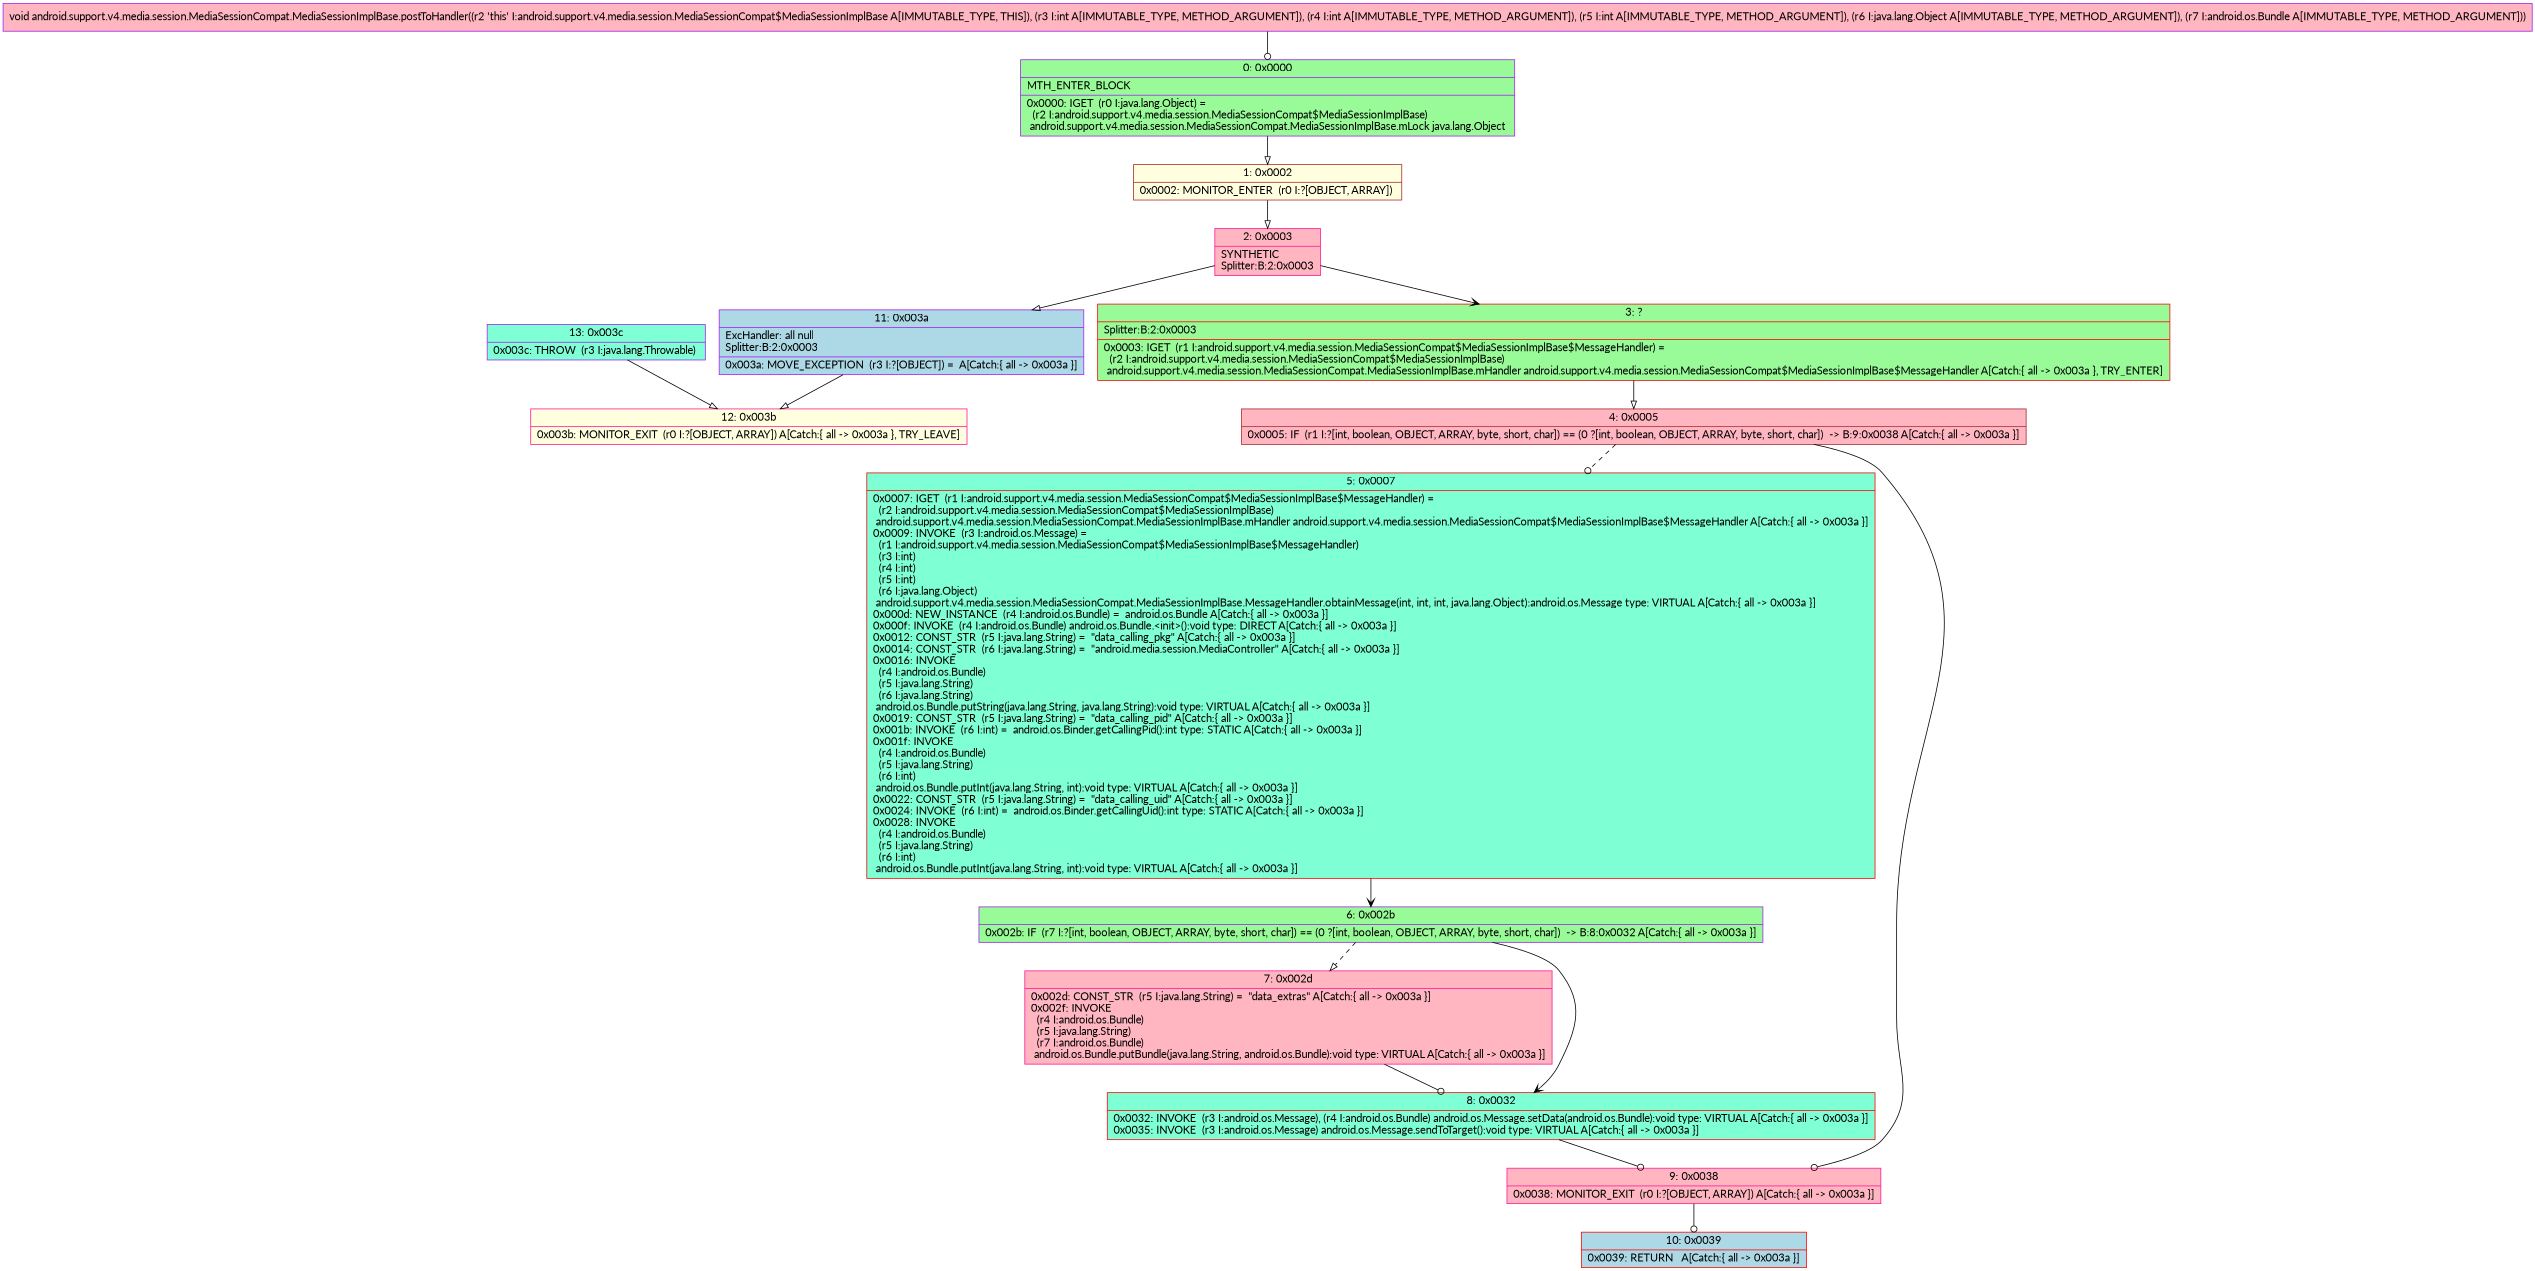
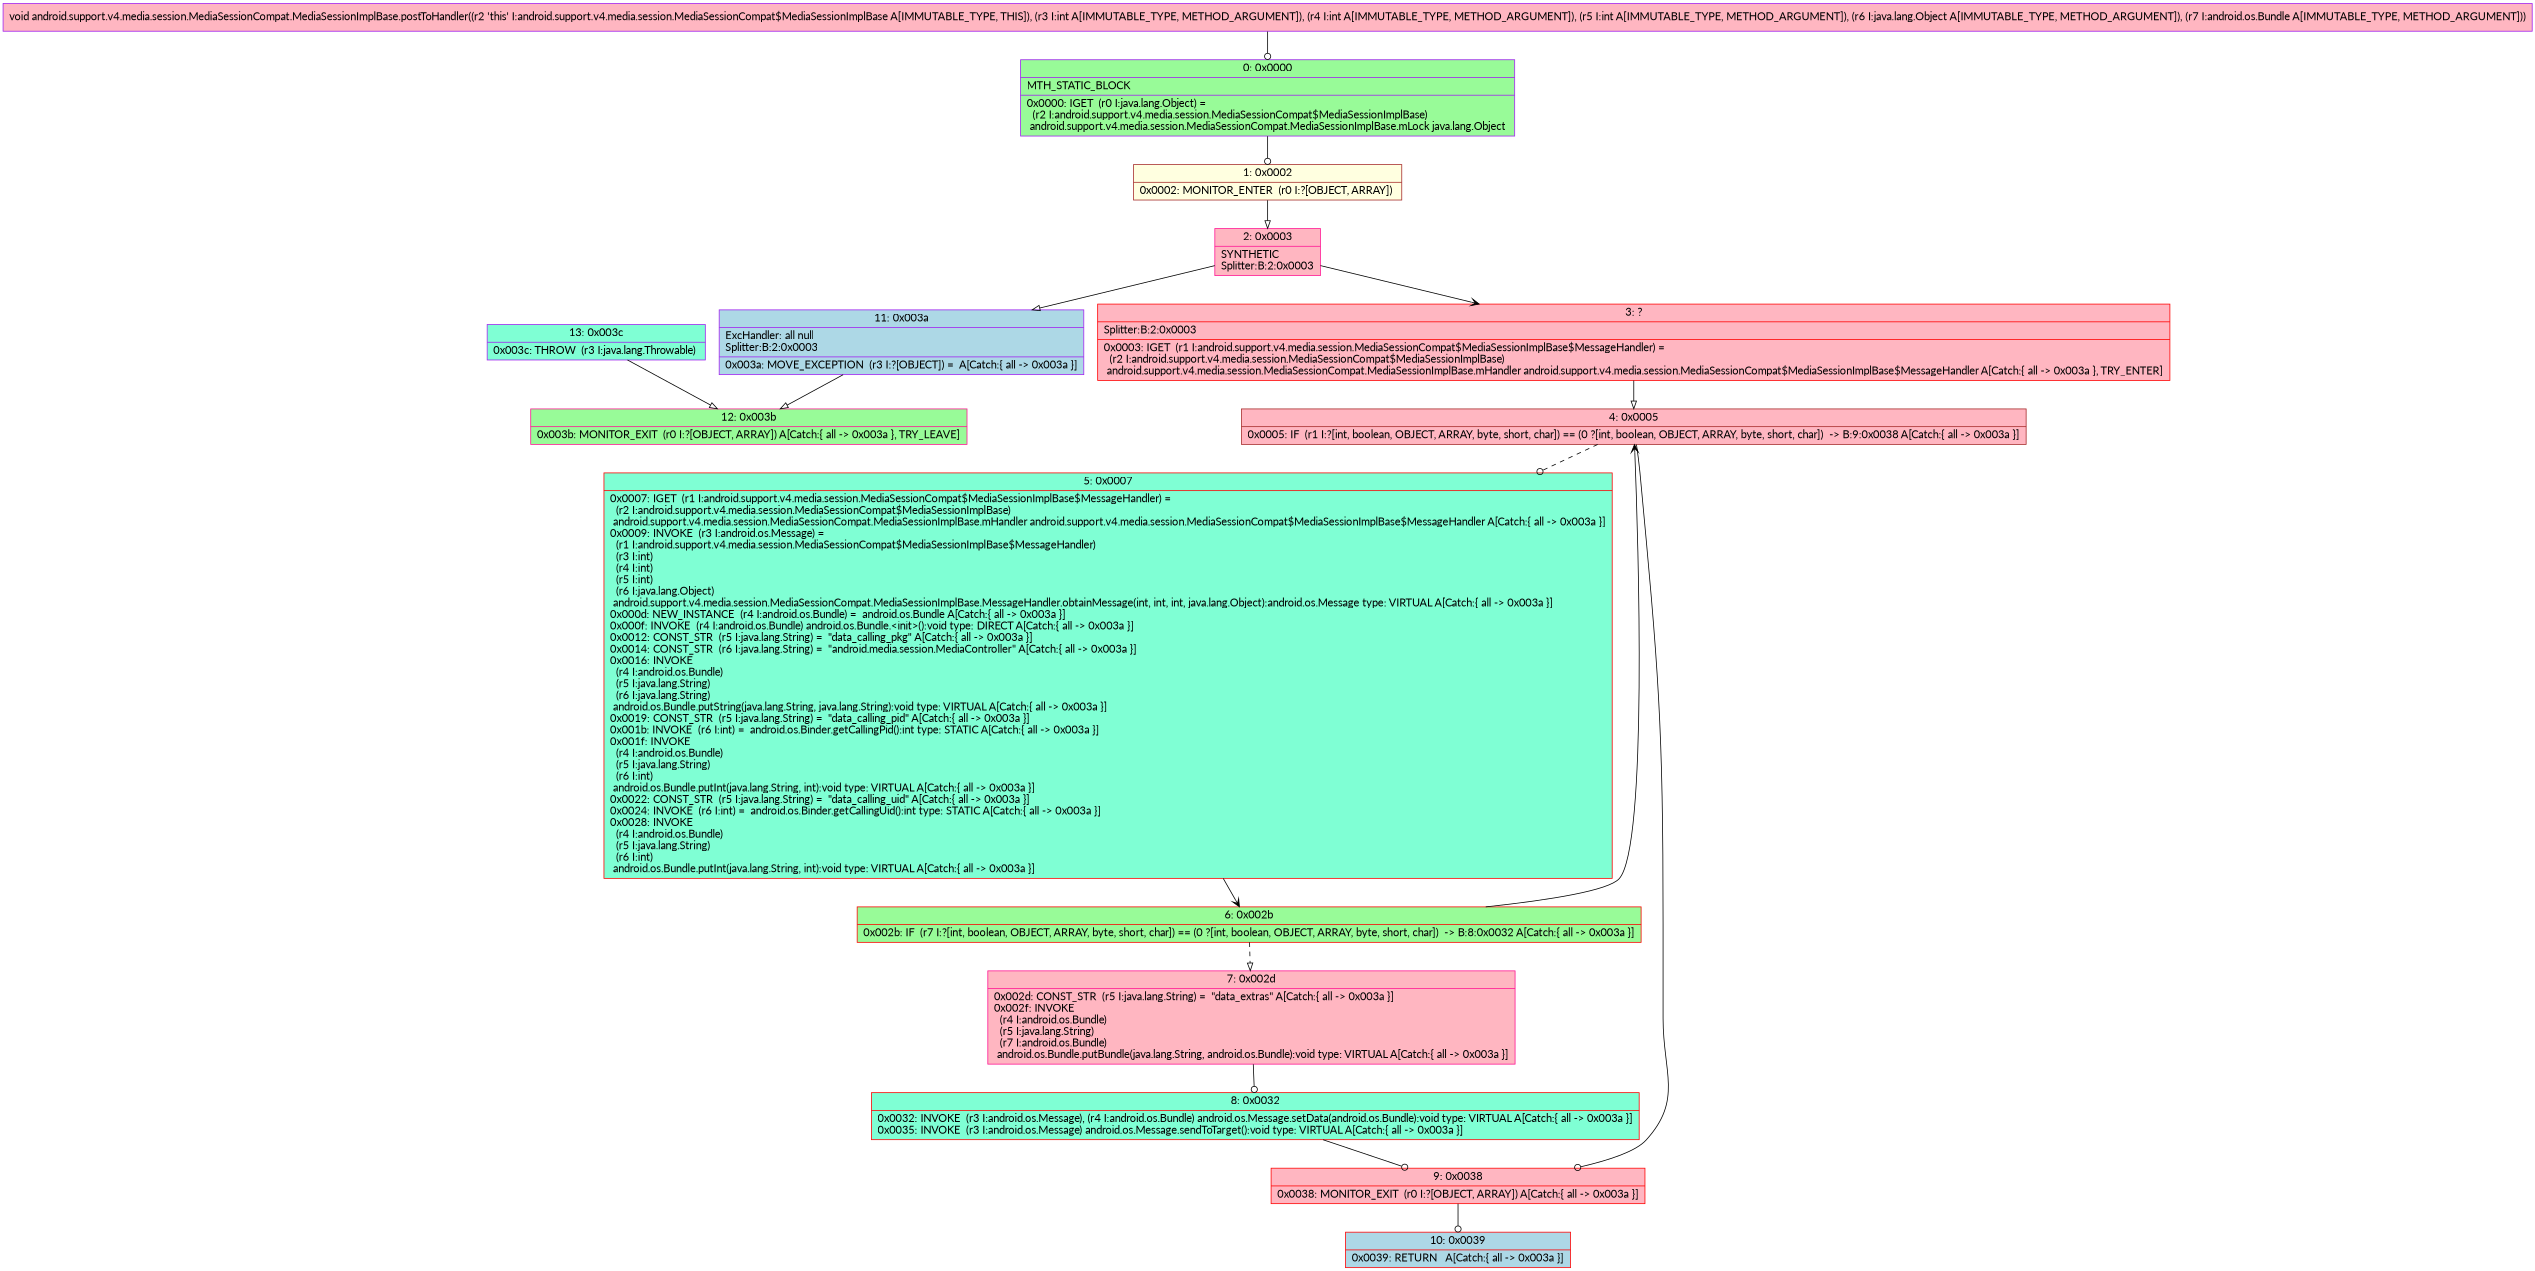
node "0: 0x0000": text "MTH_ENTER_BLOCK" -> "MTH_STATIC_BLOCK"
edge "0: 0x0000" -> "1: 0x0002": arrowhead onormal -> odot
node "3: ?": fillcolor palegreen -> lightpink
node "12: 0x003b": fillcolor lightyellow -> palegreen
node "6: 0x002b": color purple -> red
edge "6: 0x002b" -> "8: 0x0032": now "6: 0x002b" -> "4: 0x0005"
node "9: 0x0038": color deeppink -> red
